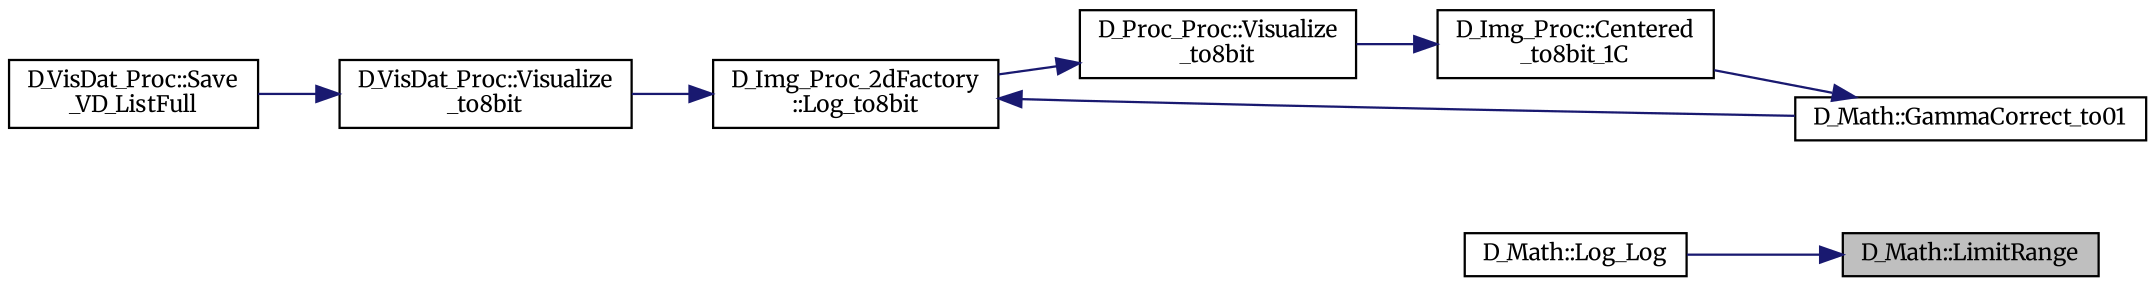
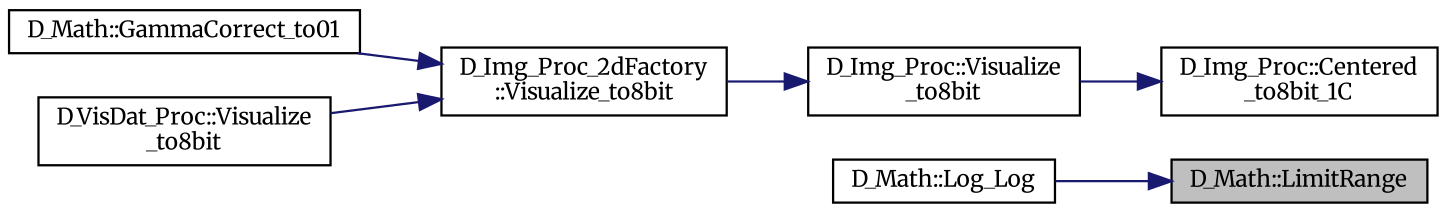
node "D_Proc_Proc::Visualize _to8bit": label "D_Proc_Proc::Visualize _to8bit" -> "D_Img_Proc::Visualize _to8bit"
edge "D_Img_Proc::Centered _to8bit_1C" -> "D_Math::GammaCorrect_to01": removed
node "D_VisDat_Proc::Save _VD_ListFull": removed
node "D_Img_Proc_2dFactory ::Log_to8bit": label "D_Img_Proc_2dFactory ::Log_to8bit" -> "D_Img_Proc_2dFactory ::Visualize_to8bit"
